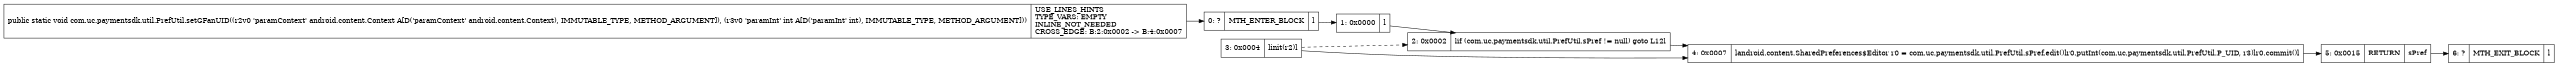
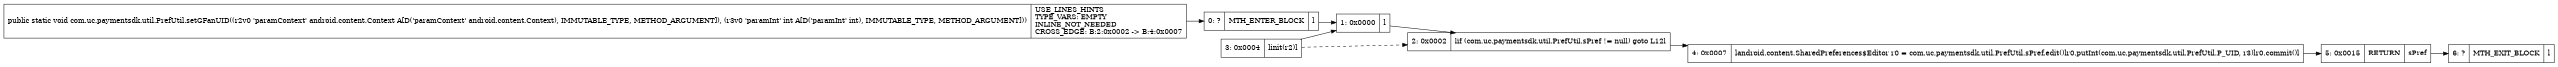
edge "3: 0x0004" -> "4: 0x0007": now "3: 0x0004" -> "1: 0x0000"
